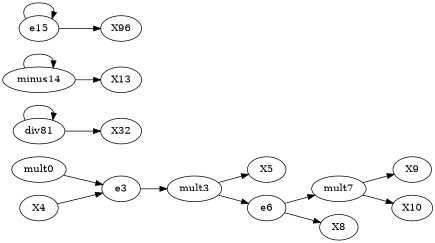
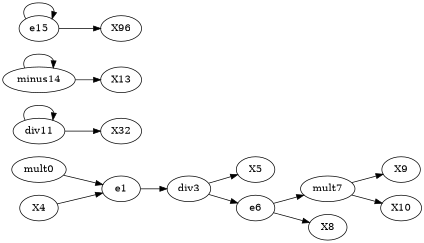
node "div81": label "div81" -> "div11"
node "e3": label "e3" -> "e1"
node "mult3": label "mult3" -> "div3"
